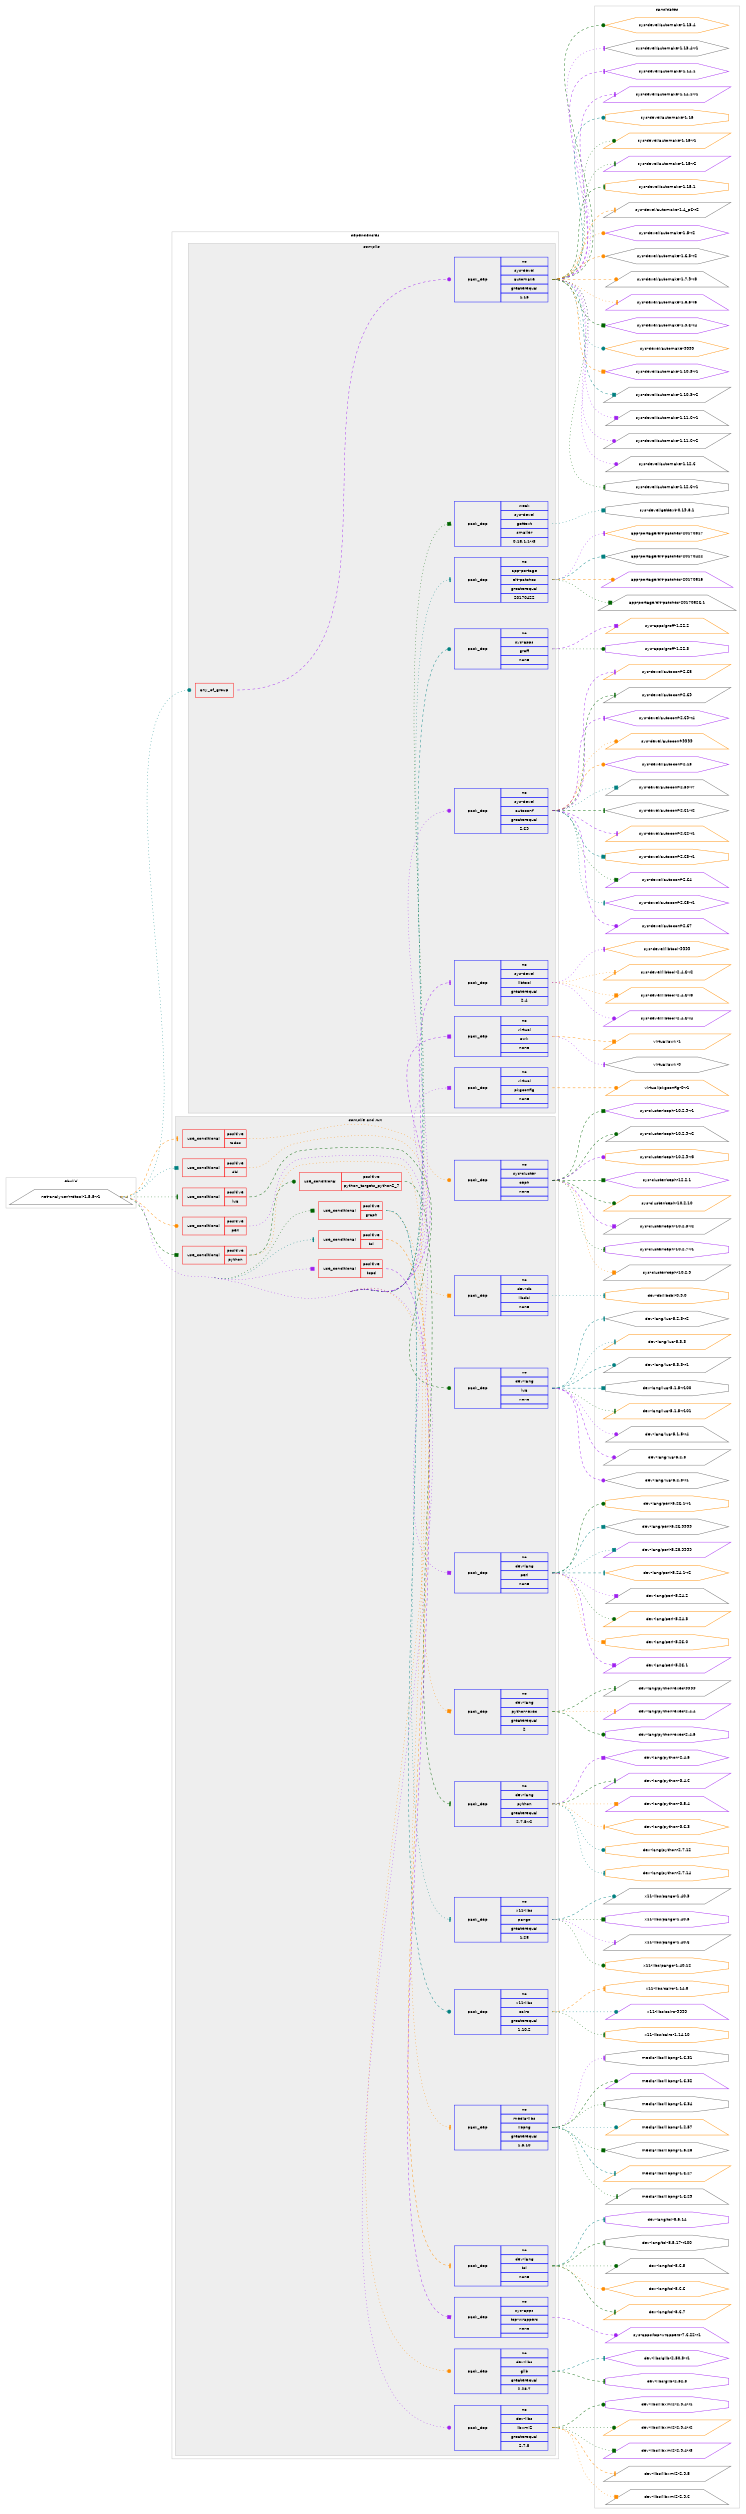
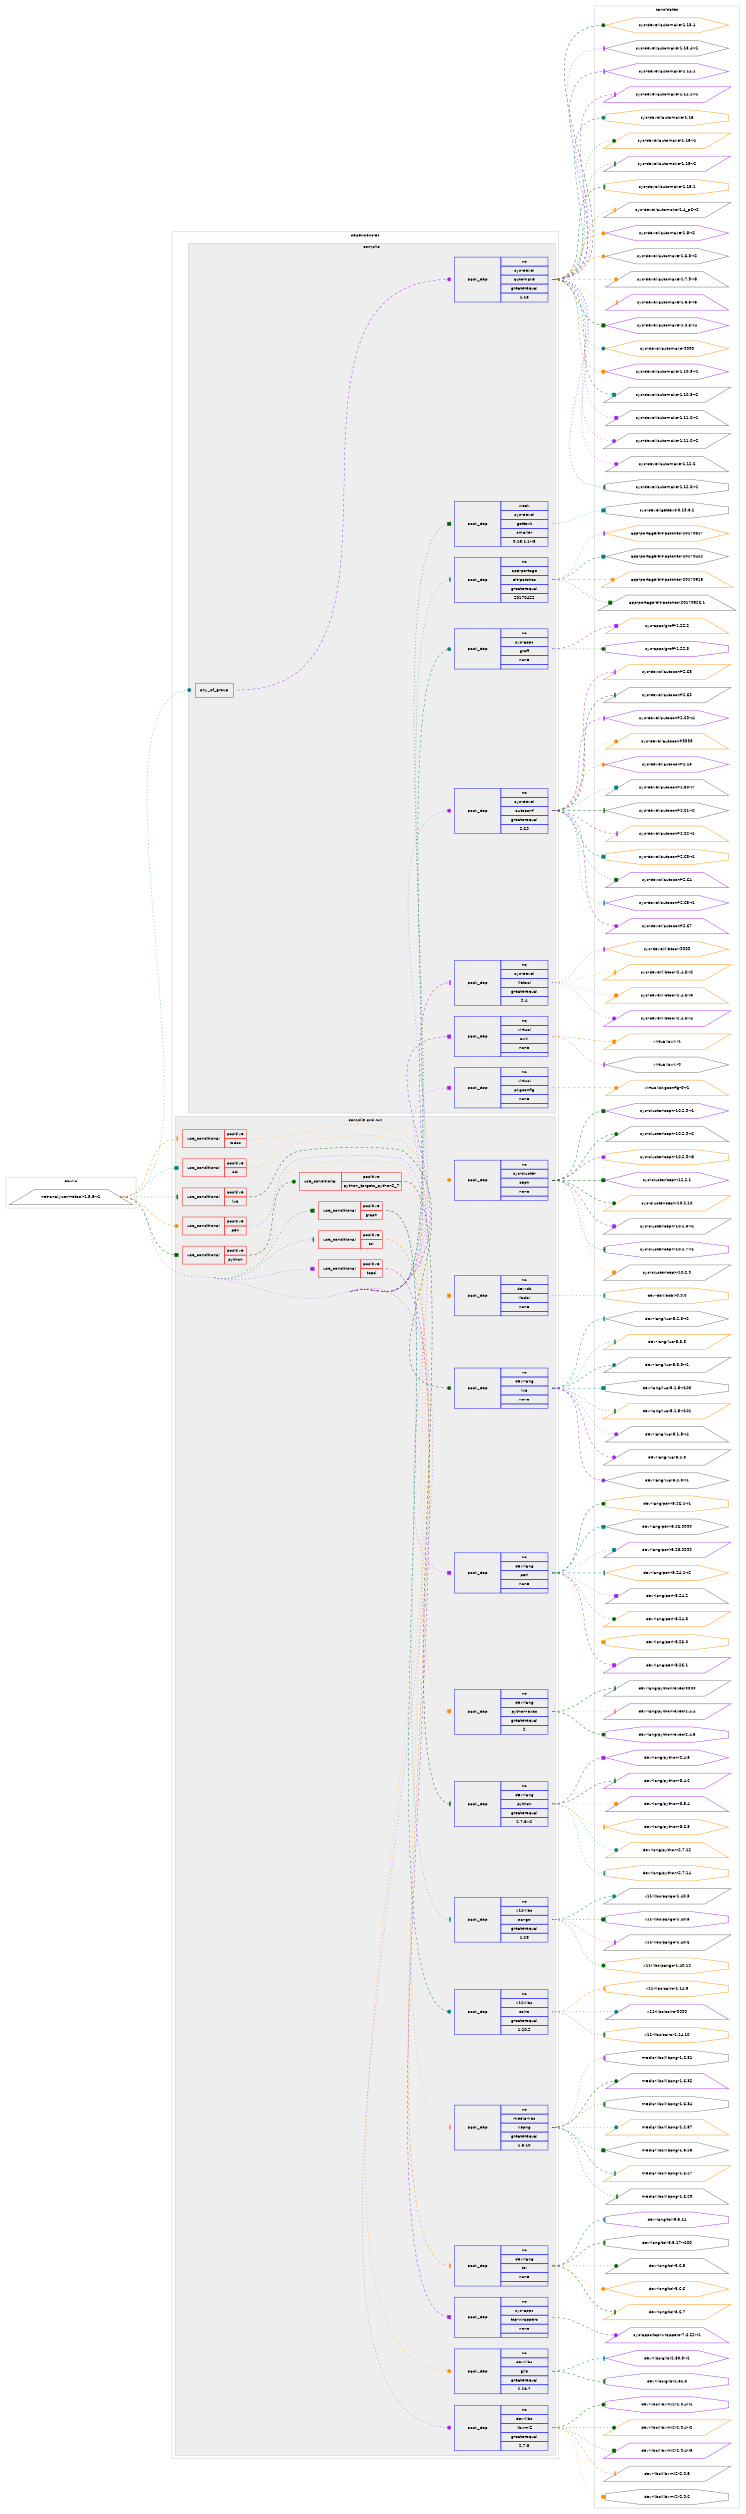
node "app-portage/elt-patches-20170815": color purple -> darkorange
node "dev-lang/python-2.7.12": shape octagon -> trapezium
node "dev-libs/libxml2-2.9.6": shape trapezium -> octagon
